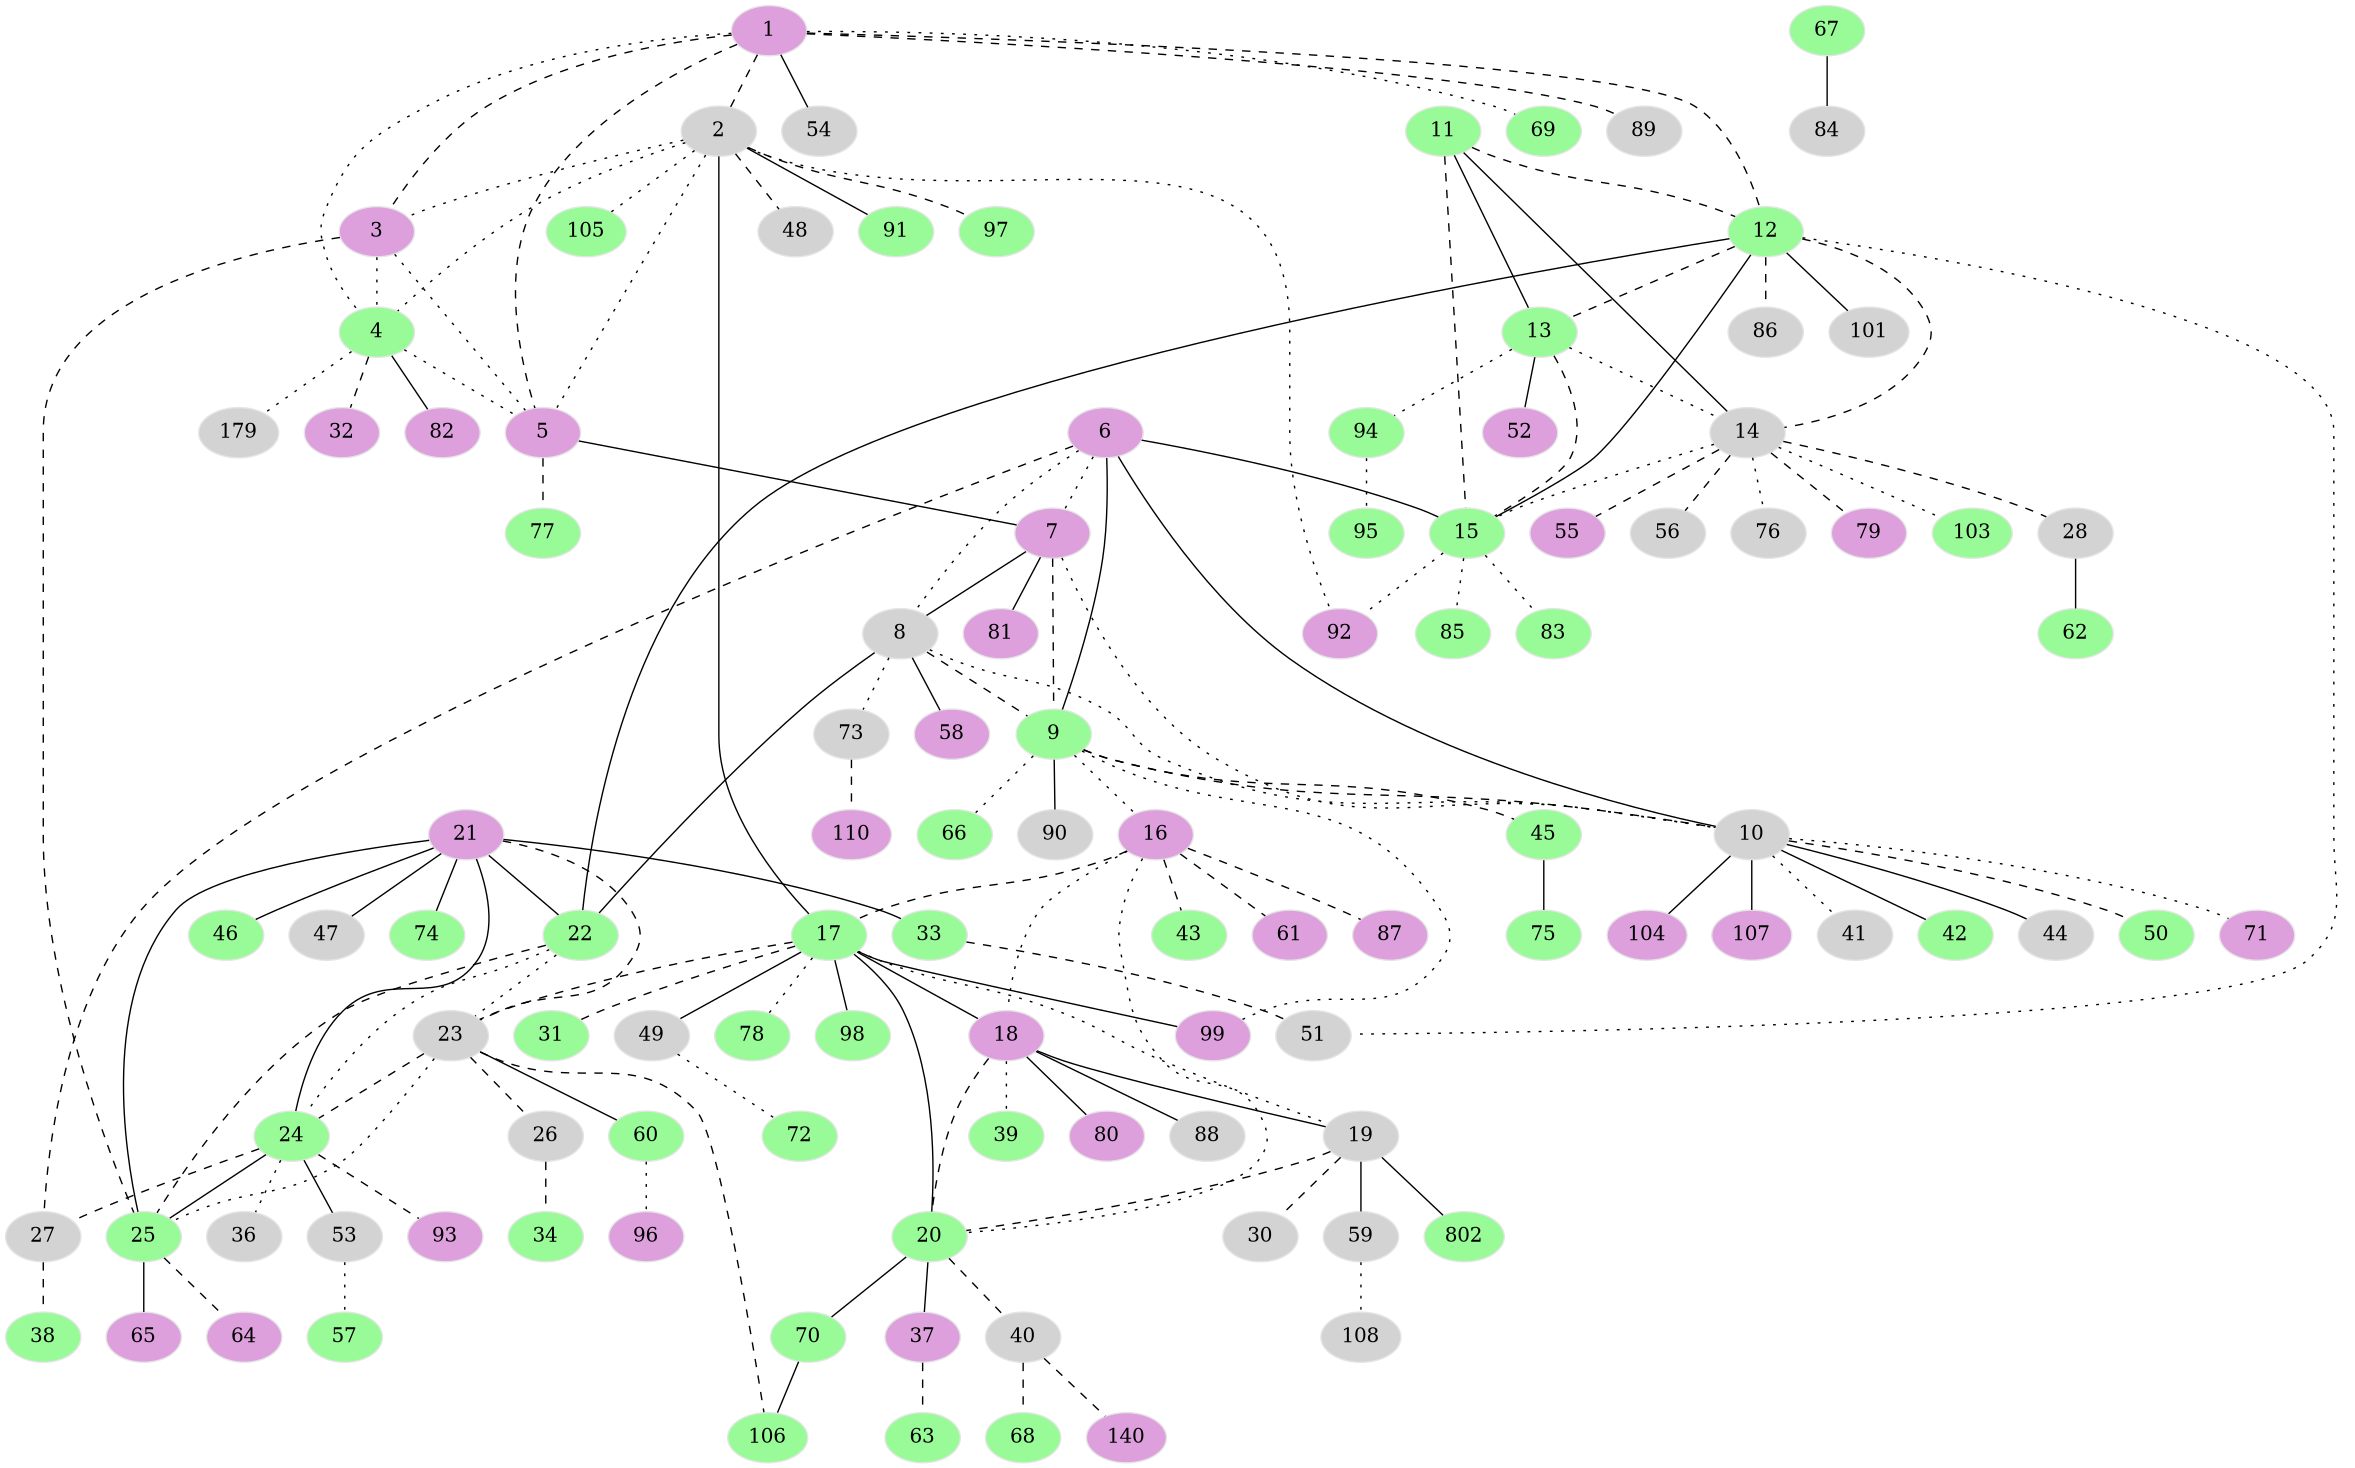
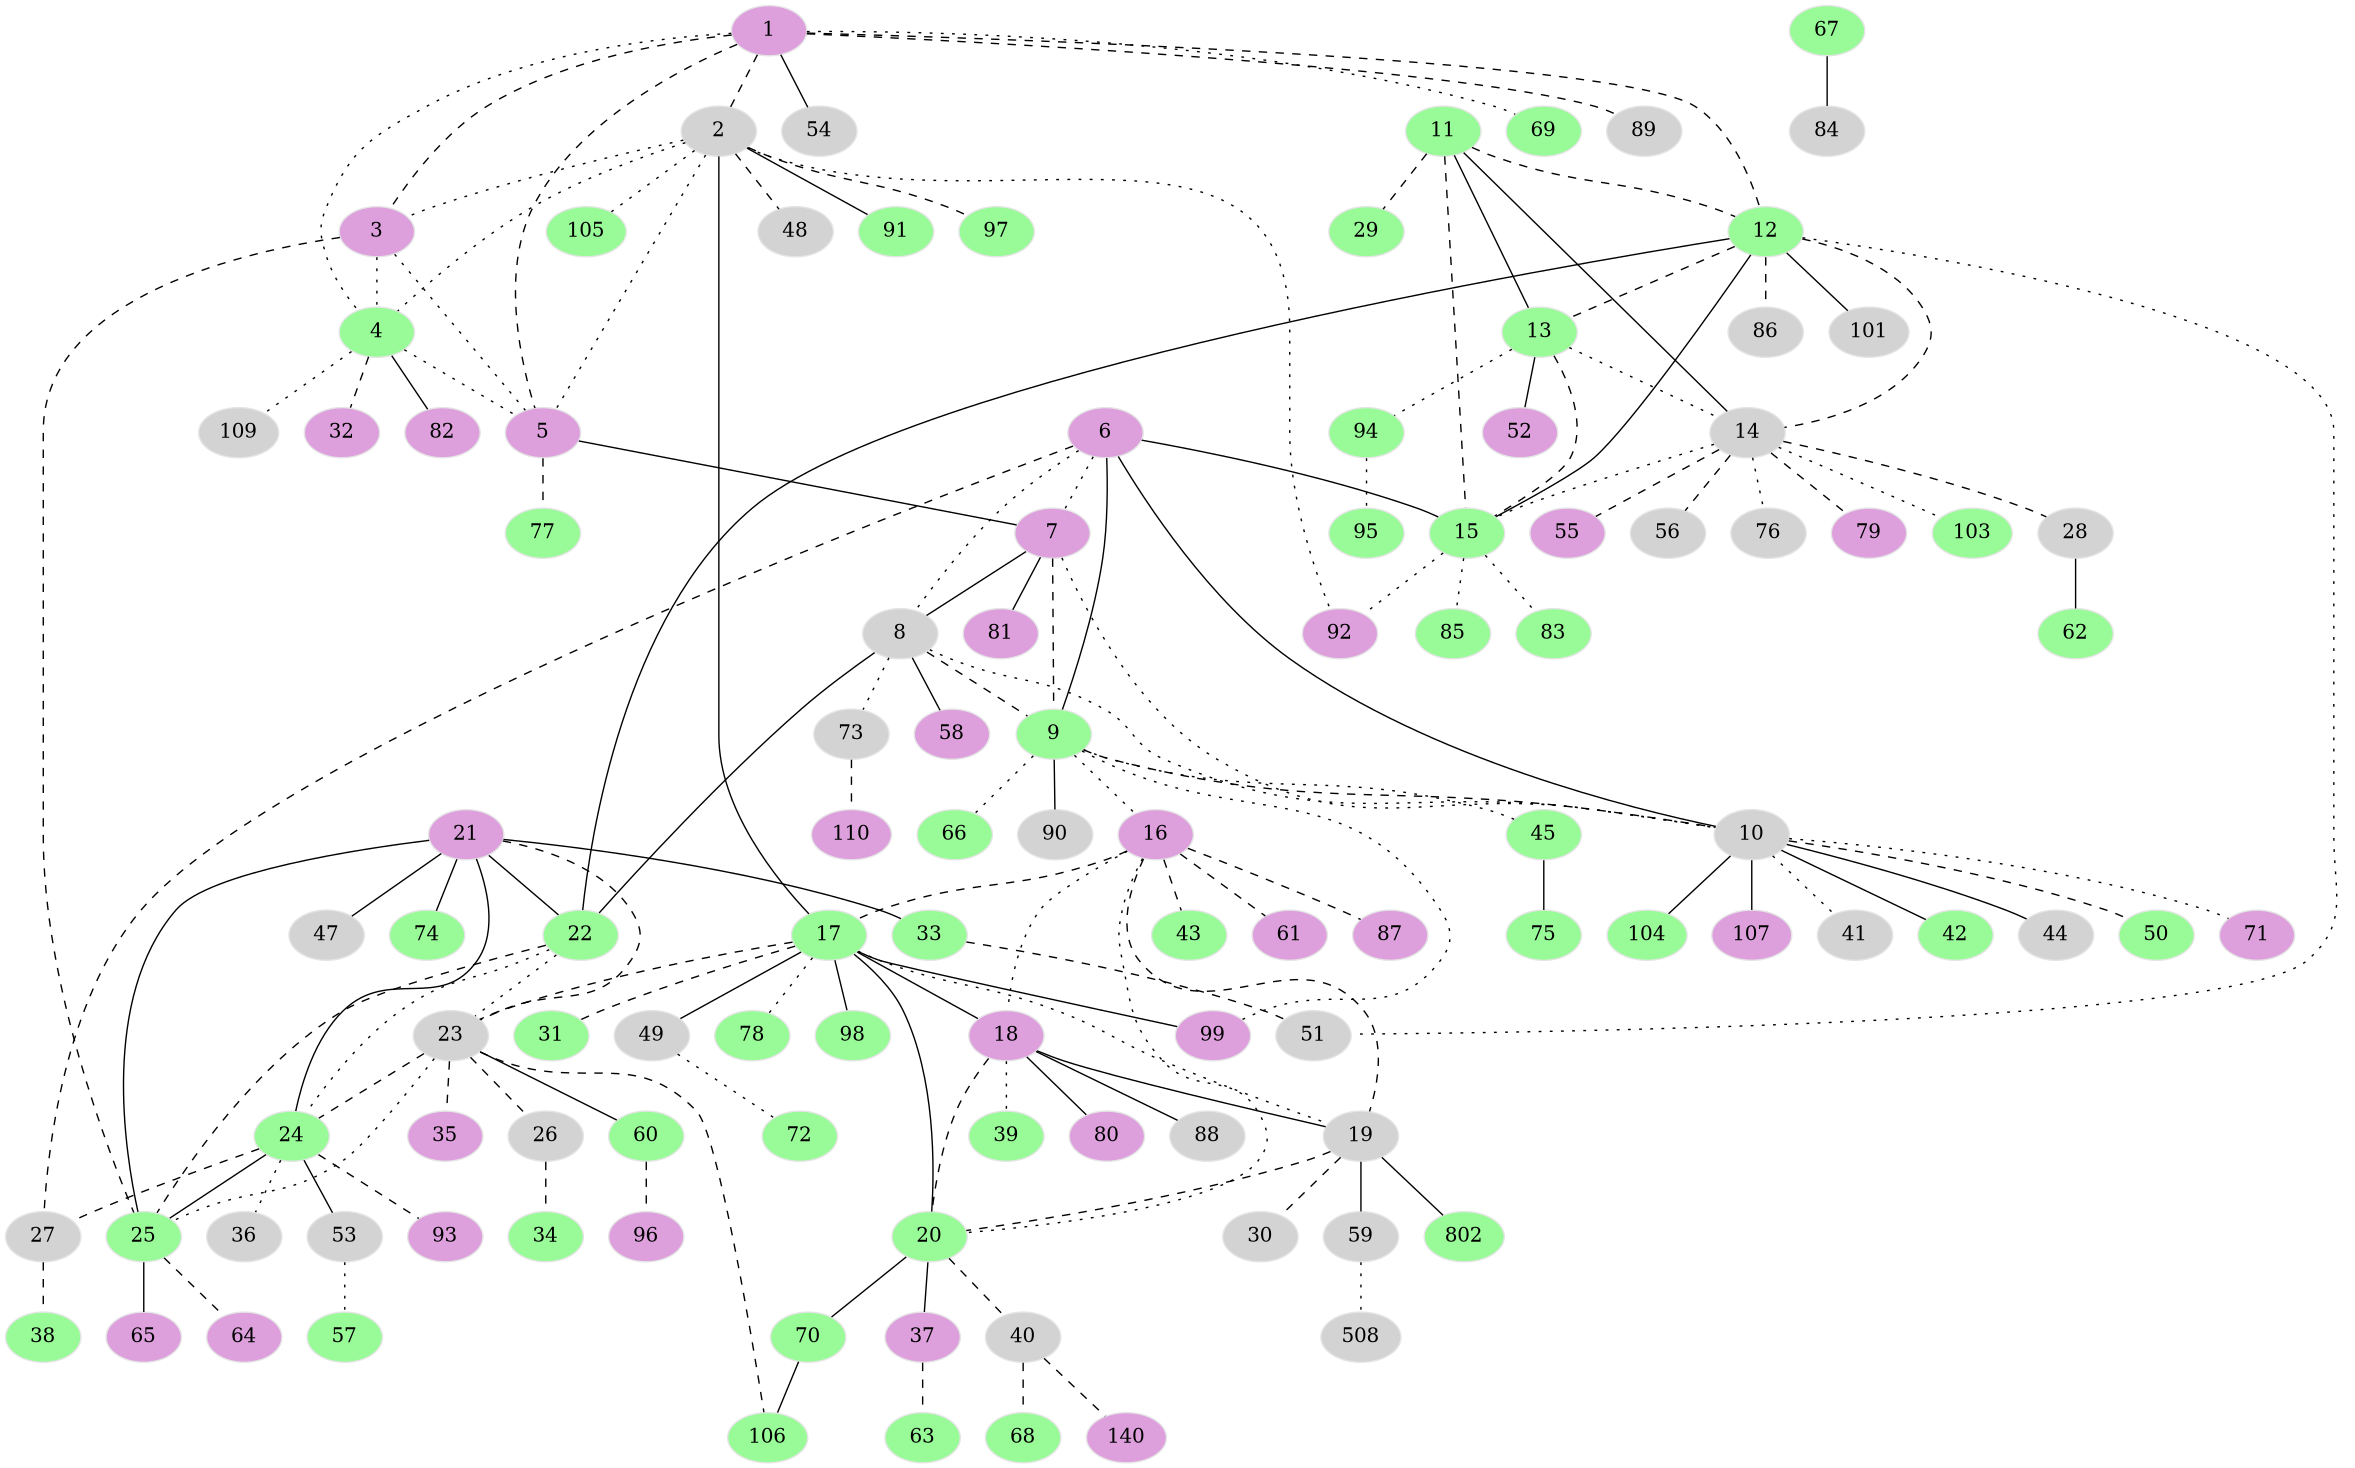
node "29": added
node "179": label "179" -> "109"
edge "9" -- "45": style dashed -> dotted
node "46": removed
node "104": fillcolor plum -> palegreen
edge "16" -- "19": added
node "35": added
edge "60" -- "96": style dotted -> dashed
node "108": label "108" -> "508"
